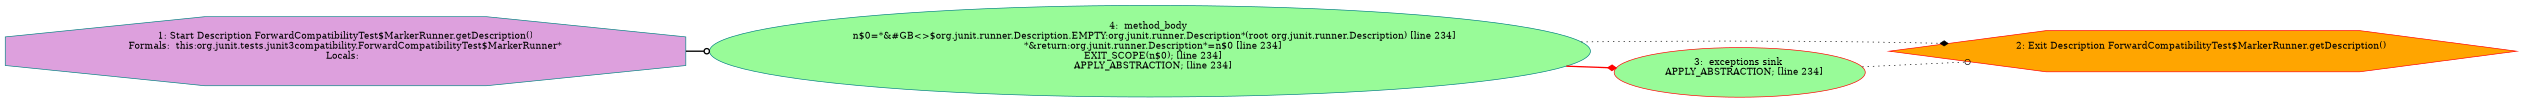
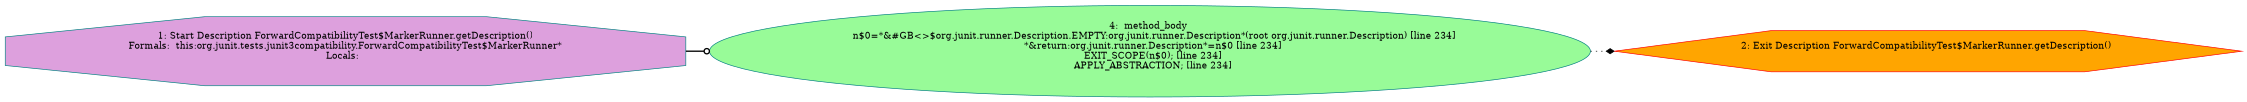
node "3:  exceptions sink APPLY_ABSTRACTION; [line 234]": removed
